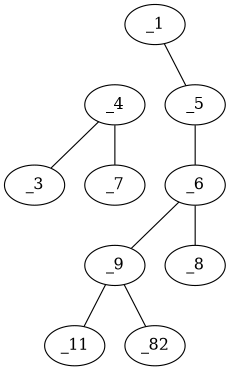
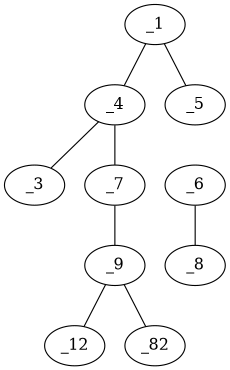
edge "_1" -- "_4": added
edge "_5" -- "_6": removed
edge "_6" -- "_9": now "_7" -- "_9"
node "_11": label "_11" -> "_12"
